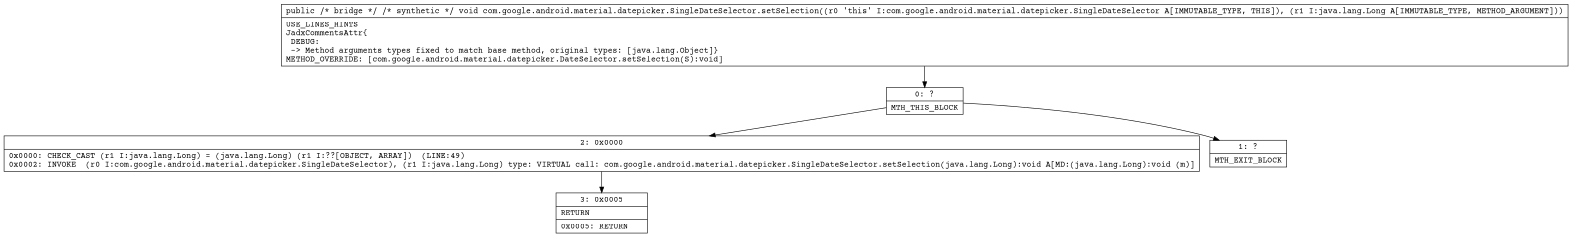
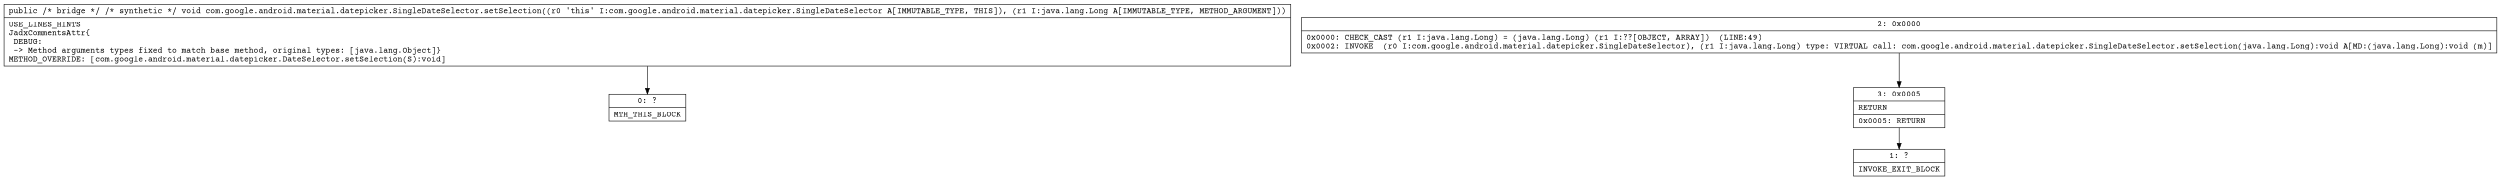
edge "0: ?" -> "1: ?": now "3: 0x0005" -> "1: ?"
edge "0: ?" -> "2: 0x0000": removed
node "1: ?": text "MTH_EXIT_BLOCK" -> "INVOKE_EXIT_BLOCK"
